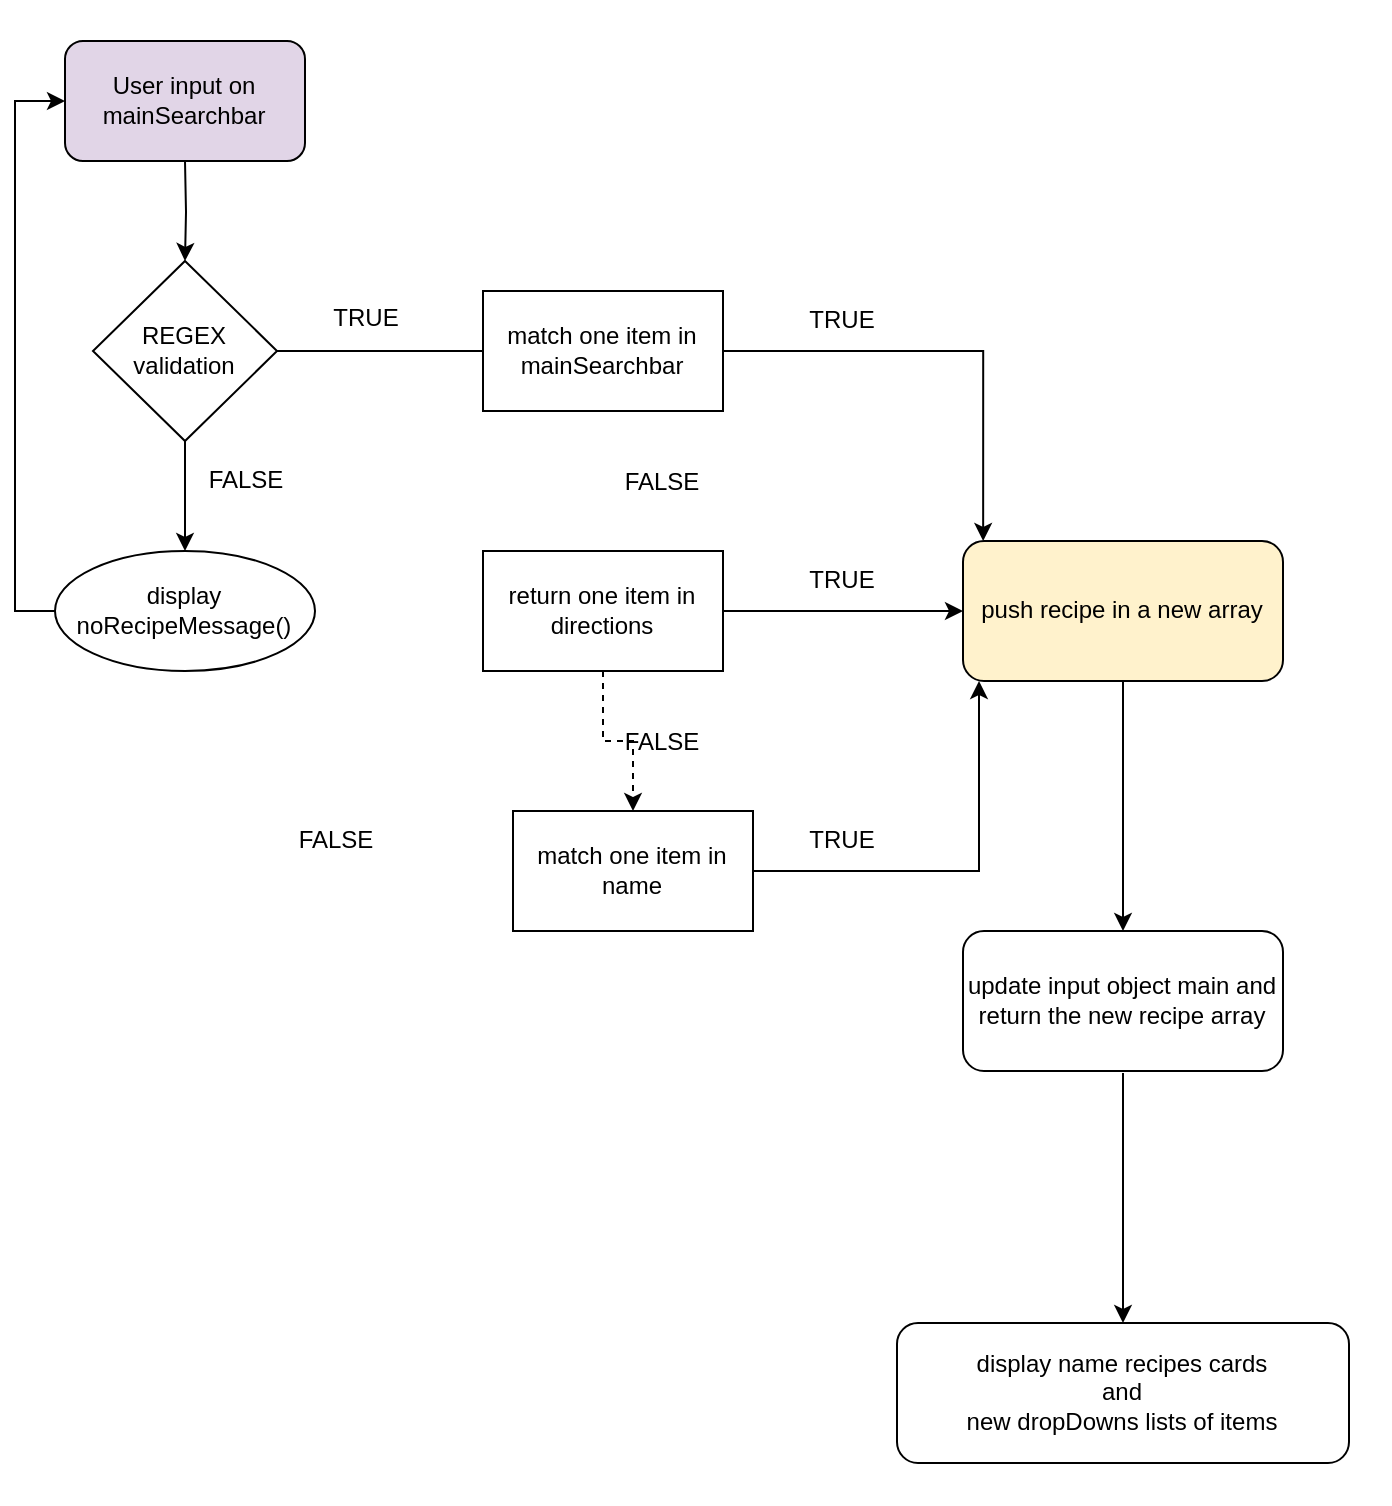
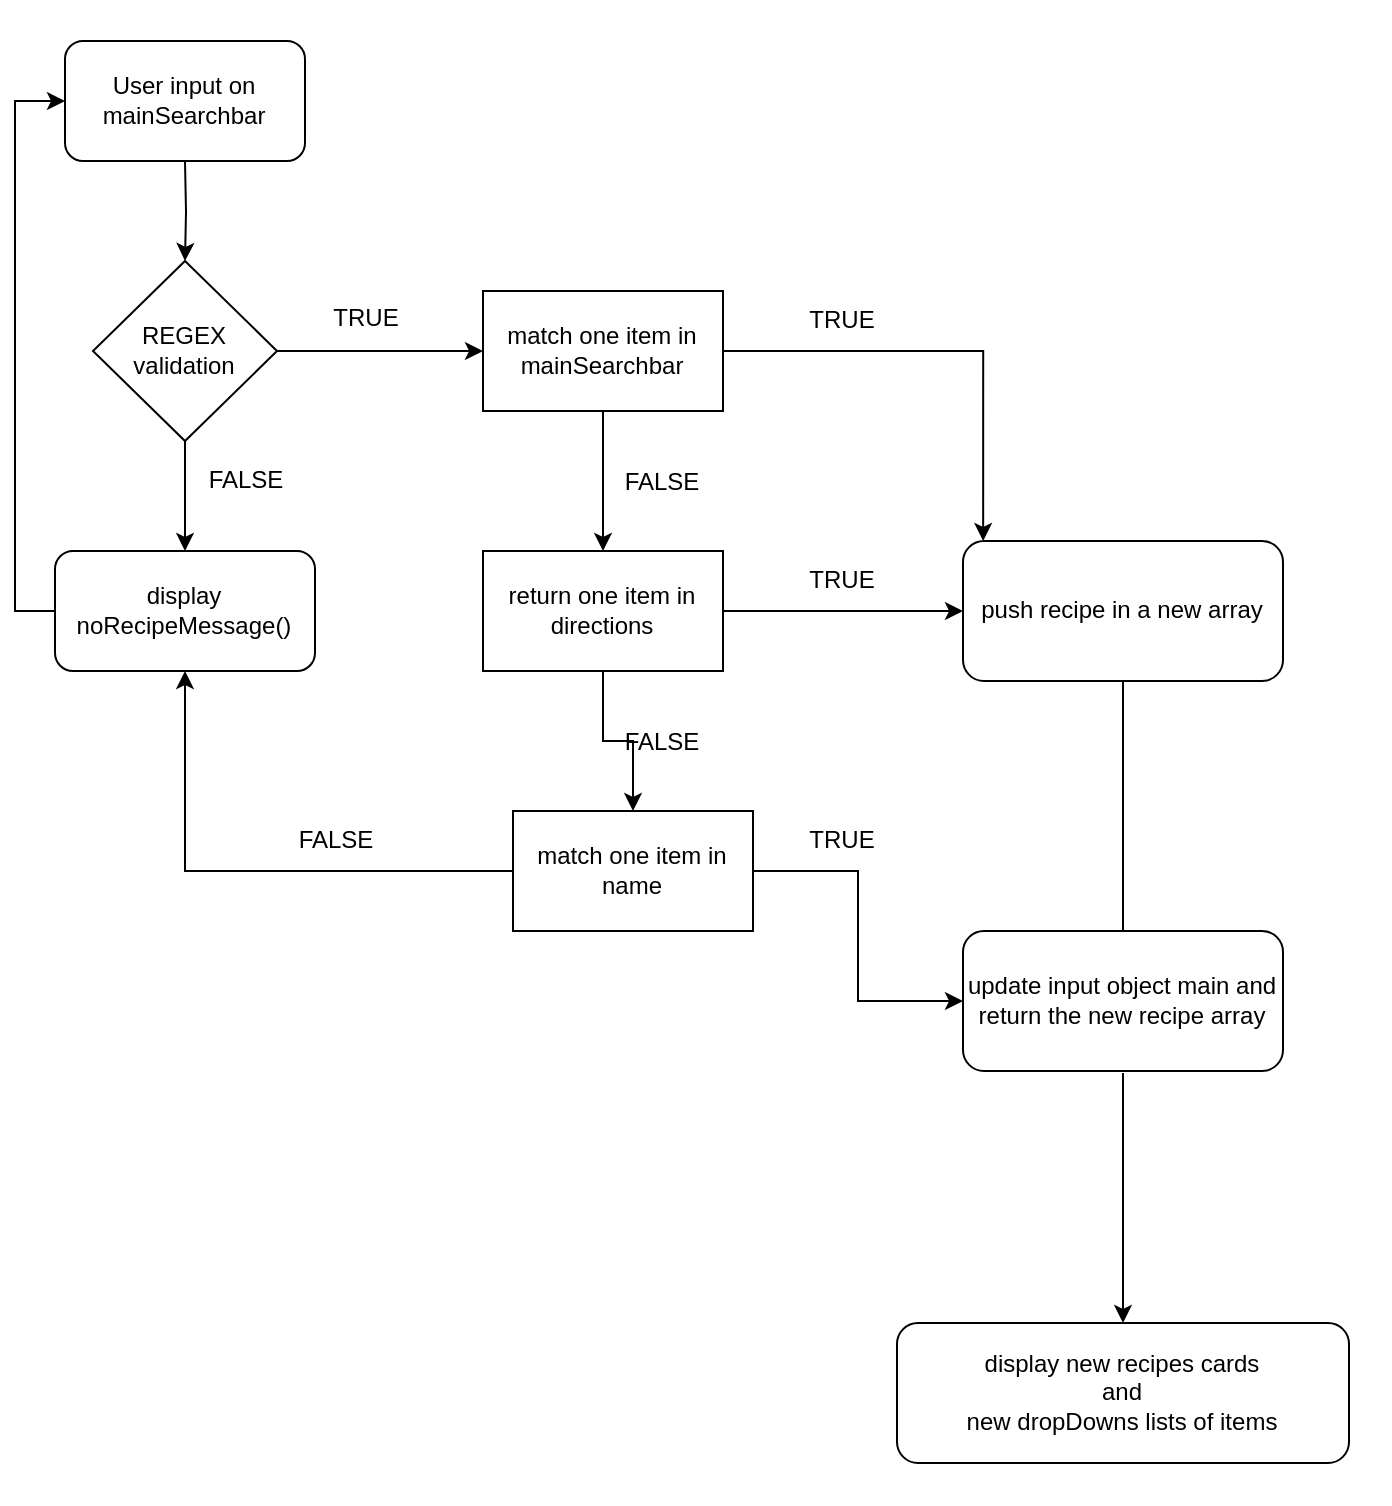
node "User input on mainSearchbar": fillcolor #e1d5e7 -> #ffffff
edge "REGEX validation" -- "match one item in mainSearchbar": arrowhead none -> classic
edge "match one item in mainSearchbar" -> "return one item in directions": added
node "display noRecipeMessage()": shape ellipse -> rounded rectangle
node "push recipe in a new array": fillcolor #fff2cc -> #ffffff
edge "return one item in directions" -> "match one item in name": style dashed -> solid
edge "match one item in name" -> "push recipe in a new array": now "match one item in name" -> "update input object main and return the new recipe array"
edge "match one item in name" -> "display noRecipeMessage()": added
edge "push recipe in a new array" -> "update input object main and return the new recipe array": arrowhead classic -> none
node "display name recipes cards and new dropDowns lists of items": label "display name recipes cards and new dropDowns lists of items" -> "display new recipes cards and new dropDowns lists of items"
